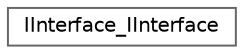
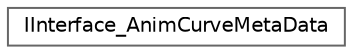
node "IInterface_IInterface": label "IInterface_IInterface" -> "IInterface_AnimCurveMetaData"
